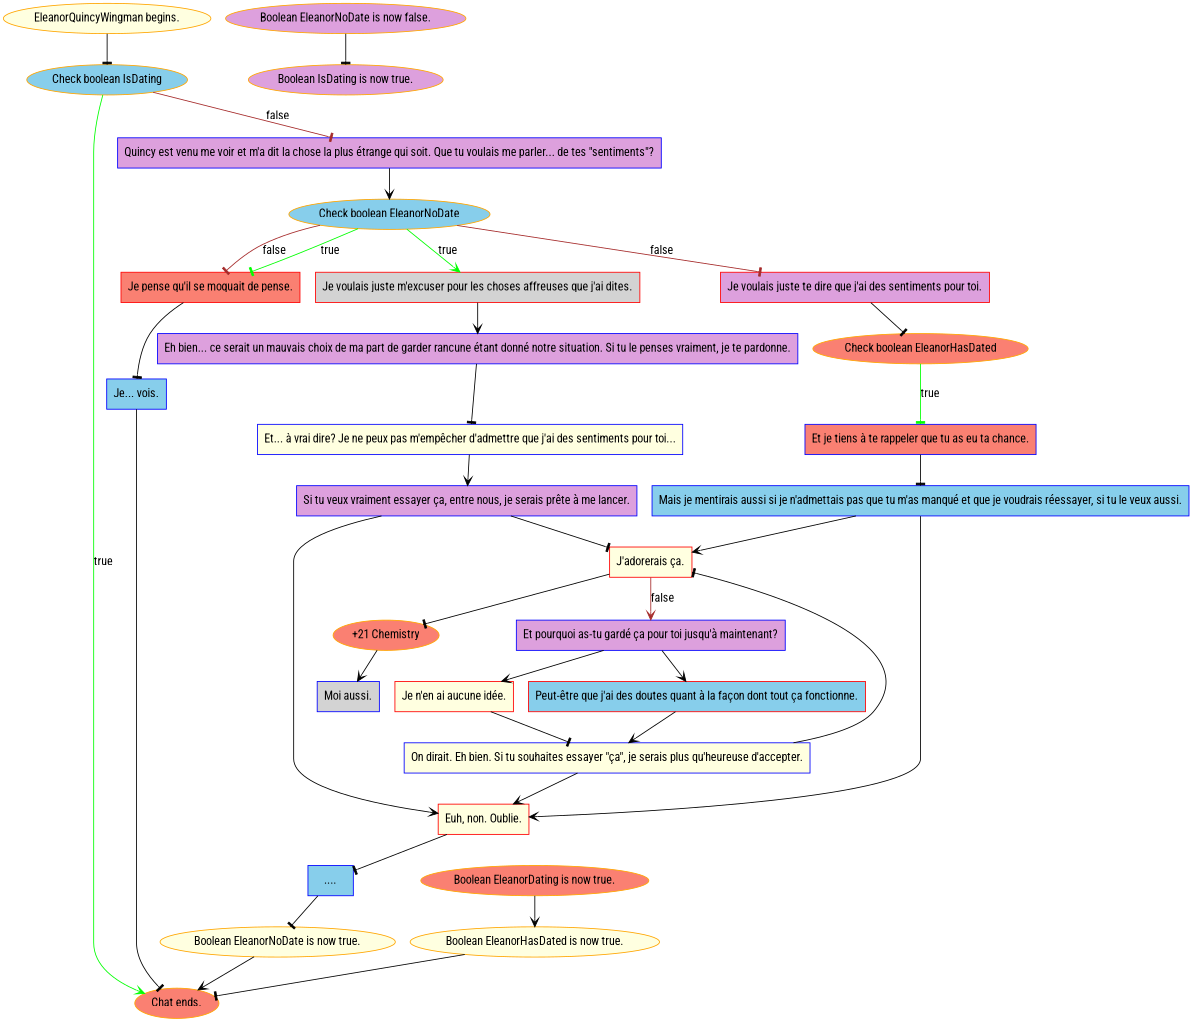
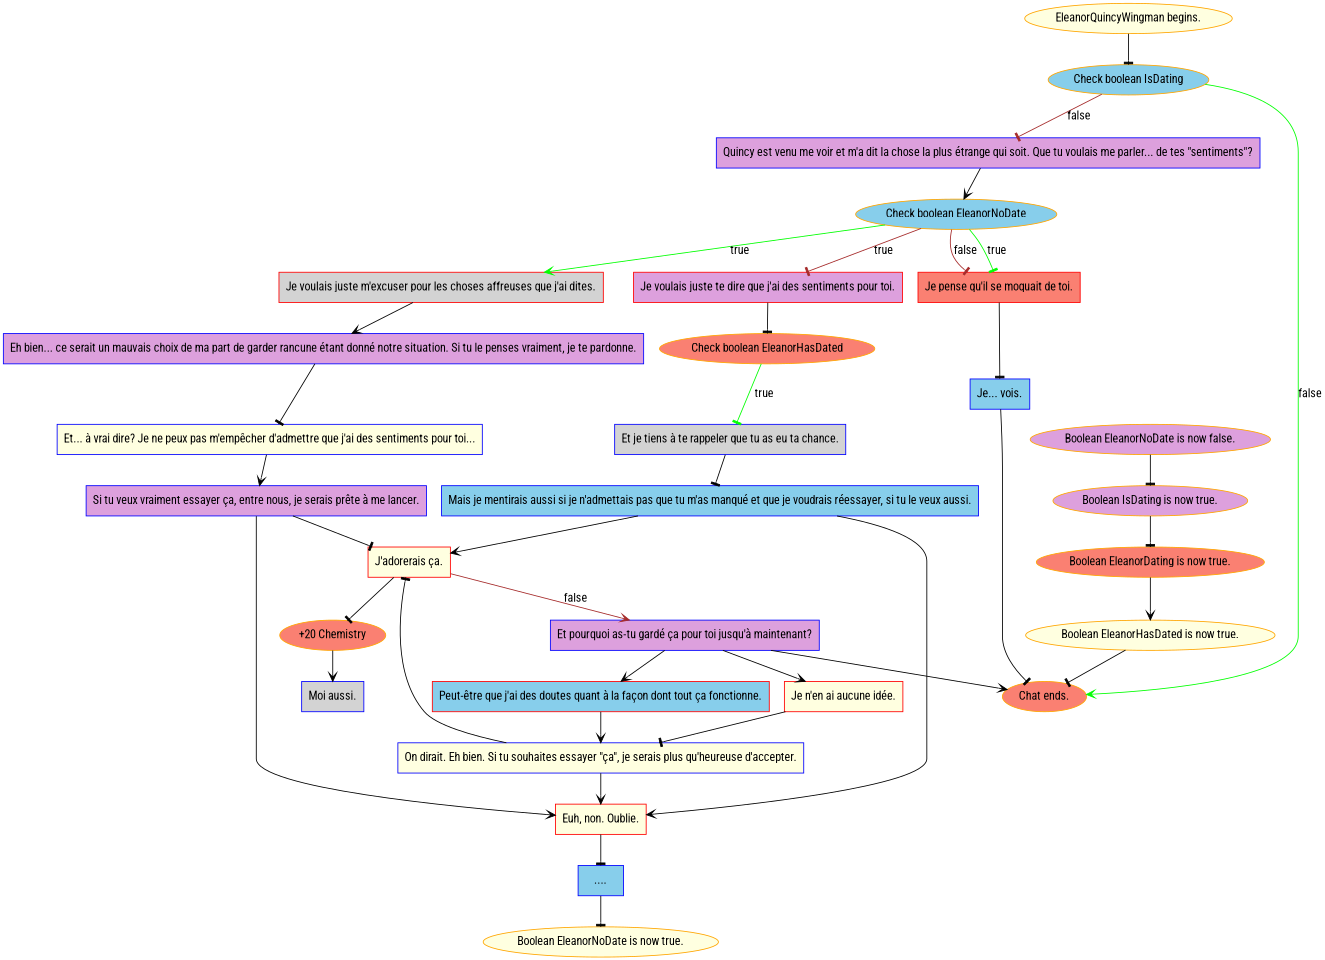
edge "Check boolean EleanorNoDate" -> "Je voulais juste te dire que j'ai des sentiments pour toi.": label "false" -> "true"
node "Je pense qu'il se moquait de pense.": label "Je pense qu'il se moquait de pense." -> "Je pense qu'il se moquait de toi."
node "Et je tiens à te rappeler que tu as eu ta chance.": fillcolor salmon -> lightgrey
edge "Boolean IsDating is now true." -> "Boolean EleanorDating is now true.": added
edge "Check boolean IsDating" -> "Chat ends.": label "true" -> "false"
node "+21 Chemistry": label "+21 Chemistry" -> "+20 Chemistry"
edge "Boolean EleanorNoDate is now true." -> "Chat ends.": now "Et pourquoi as-tu gardé ça pour toi jusqu'à maintenant?" -> "Chat ends."
